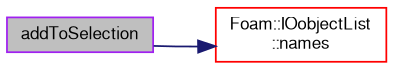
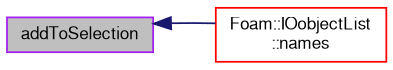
edge "addToSelection" -> "Foam::IOobjectList ::names": reversed
